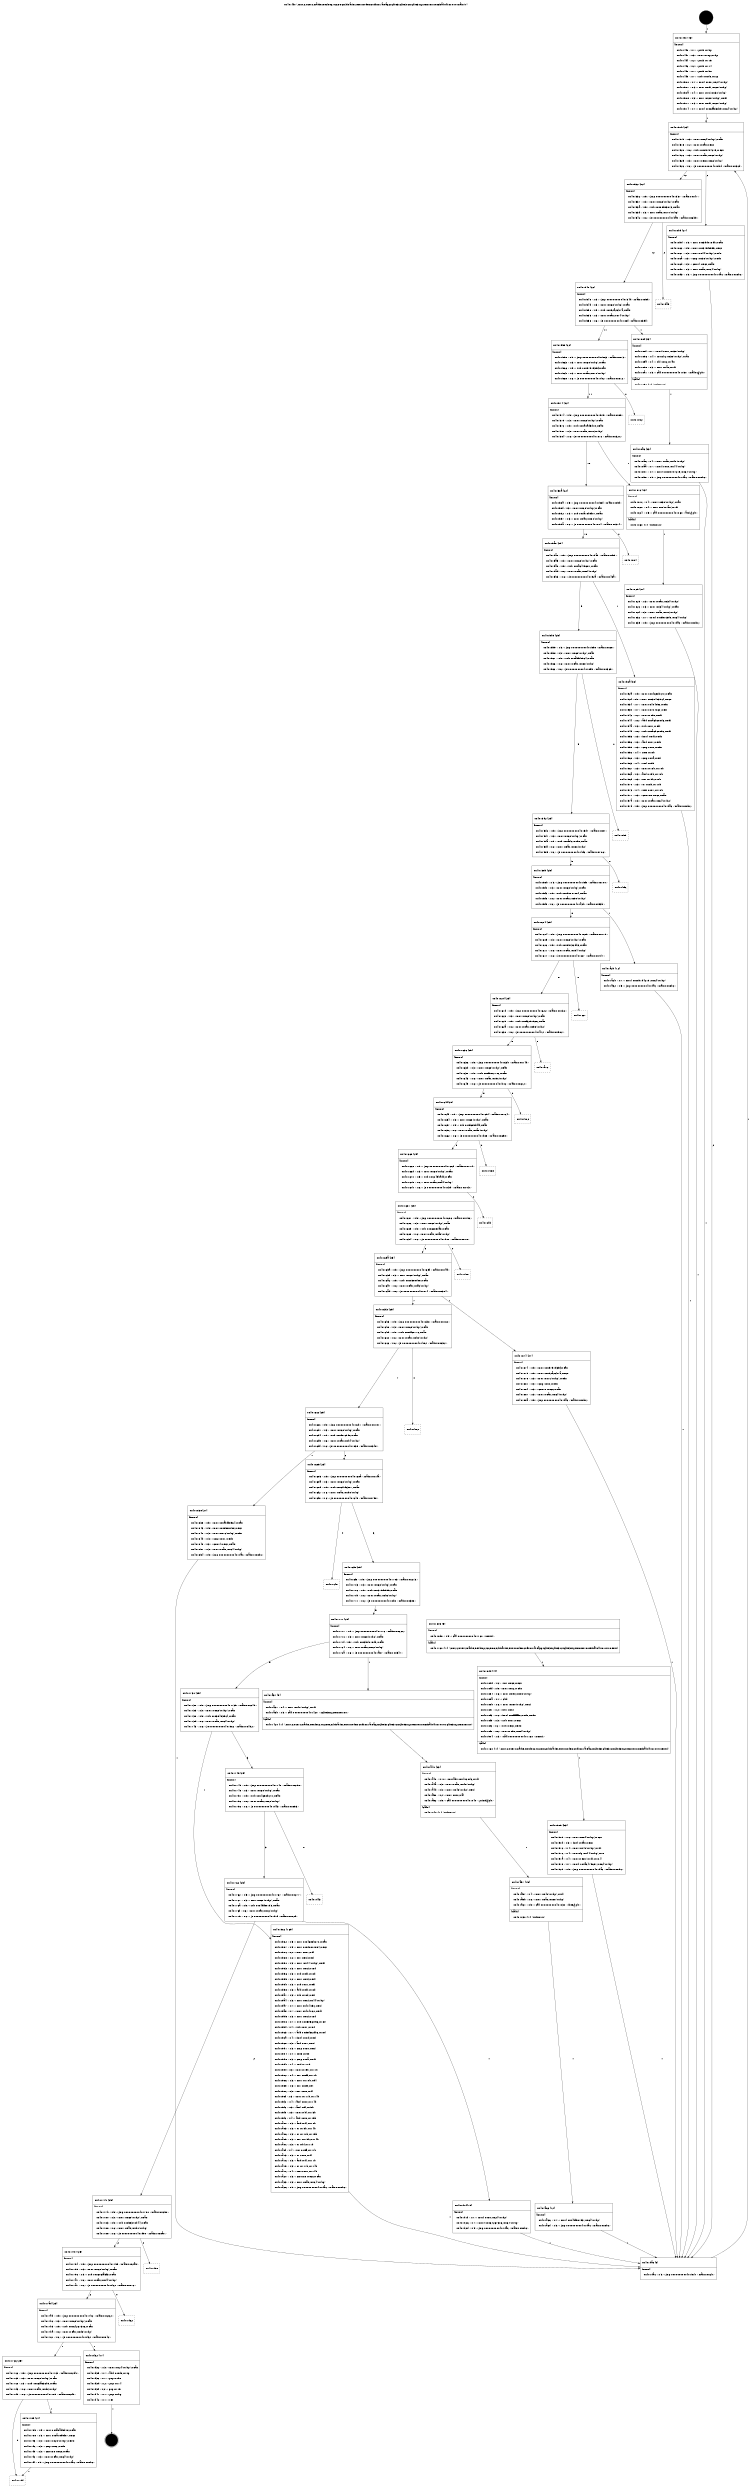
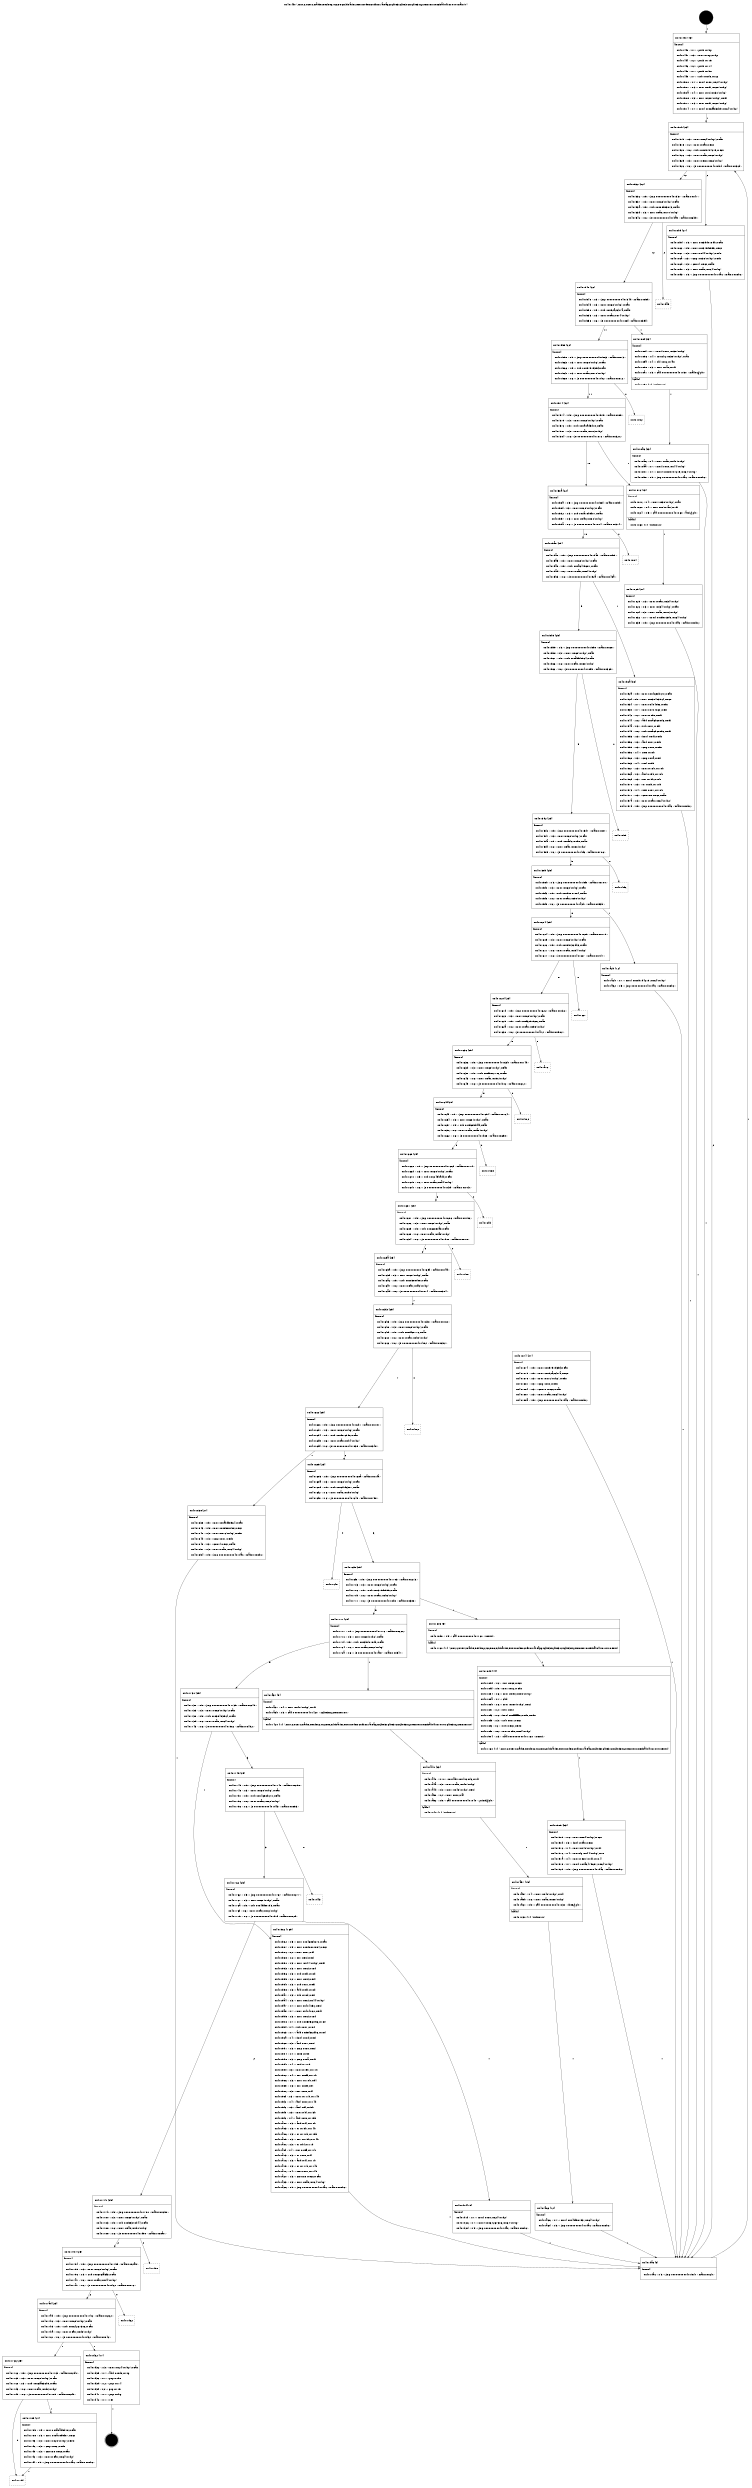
edge "0x401668 [25]" -> "0x401681 [25]": added, label "8"
edge "0x40169a [25]" -> "0x401874 [27]": removed, label "1"
edge "0x4016fe [25]" -> "0x4018d8 [5]": added, label "1"
